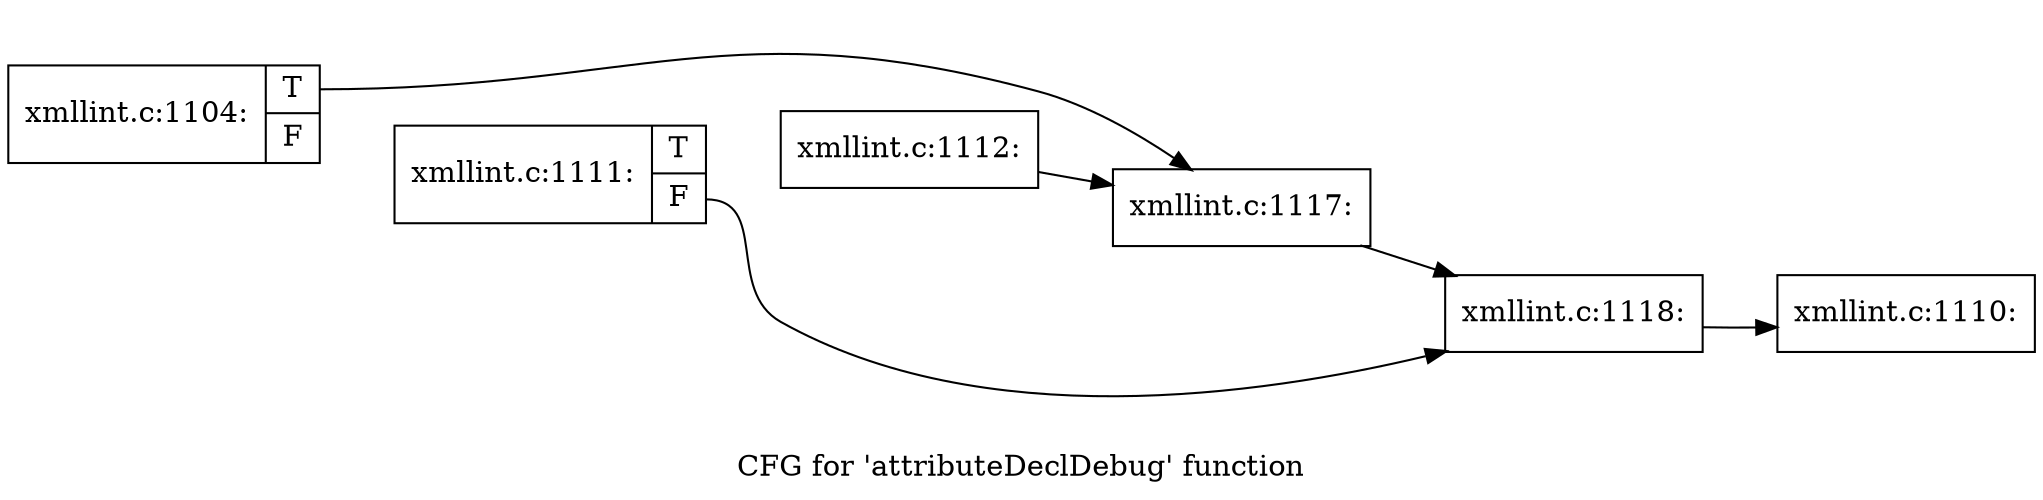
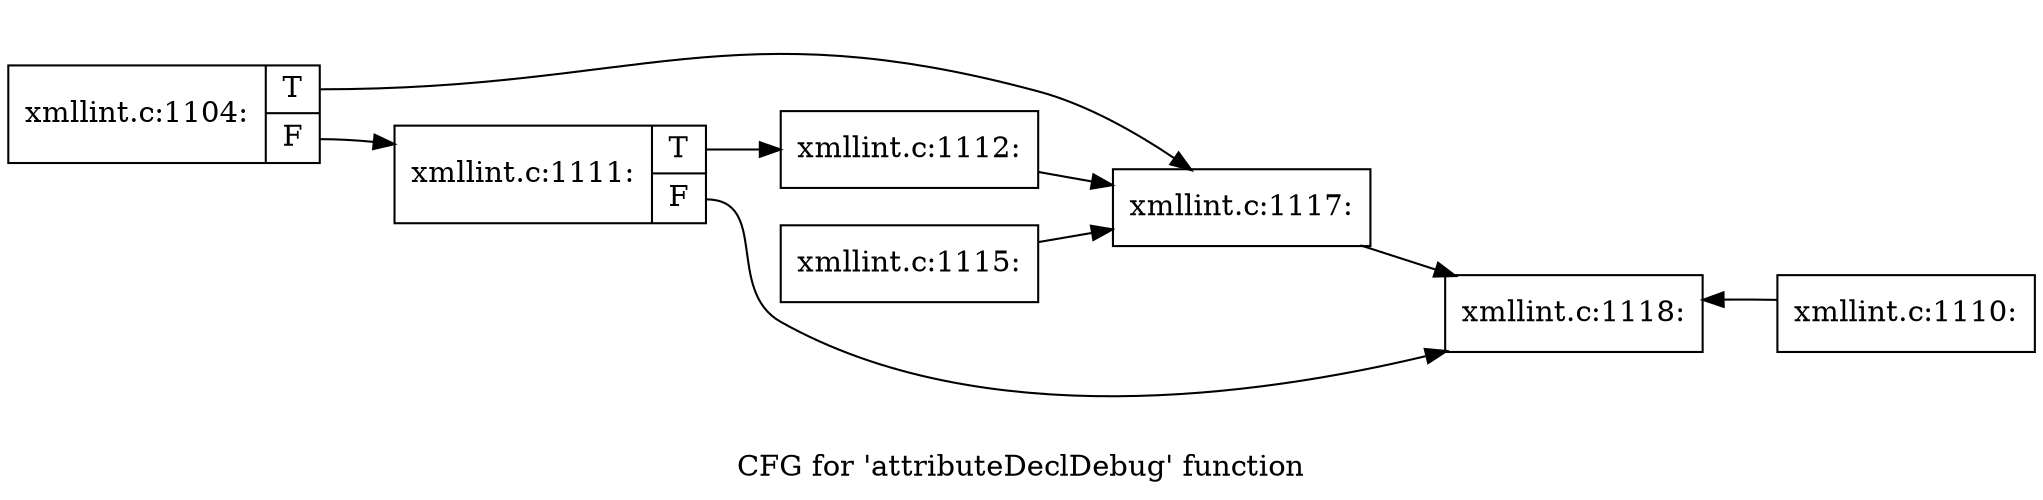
edge "xmllint.c:1104:" -> "xmllint.c:1111:": added
edge "xmllint.c:1111:" -> "xmllint.c:1112:": added
node "xmllint.c:1115:": added
edge "xmllint.c:1118:" -> "xmllint.c:1110:": reversed
